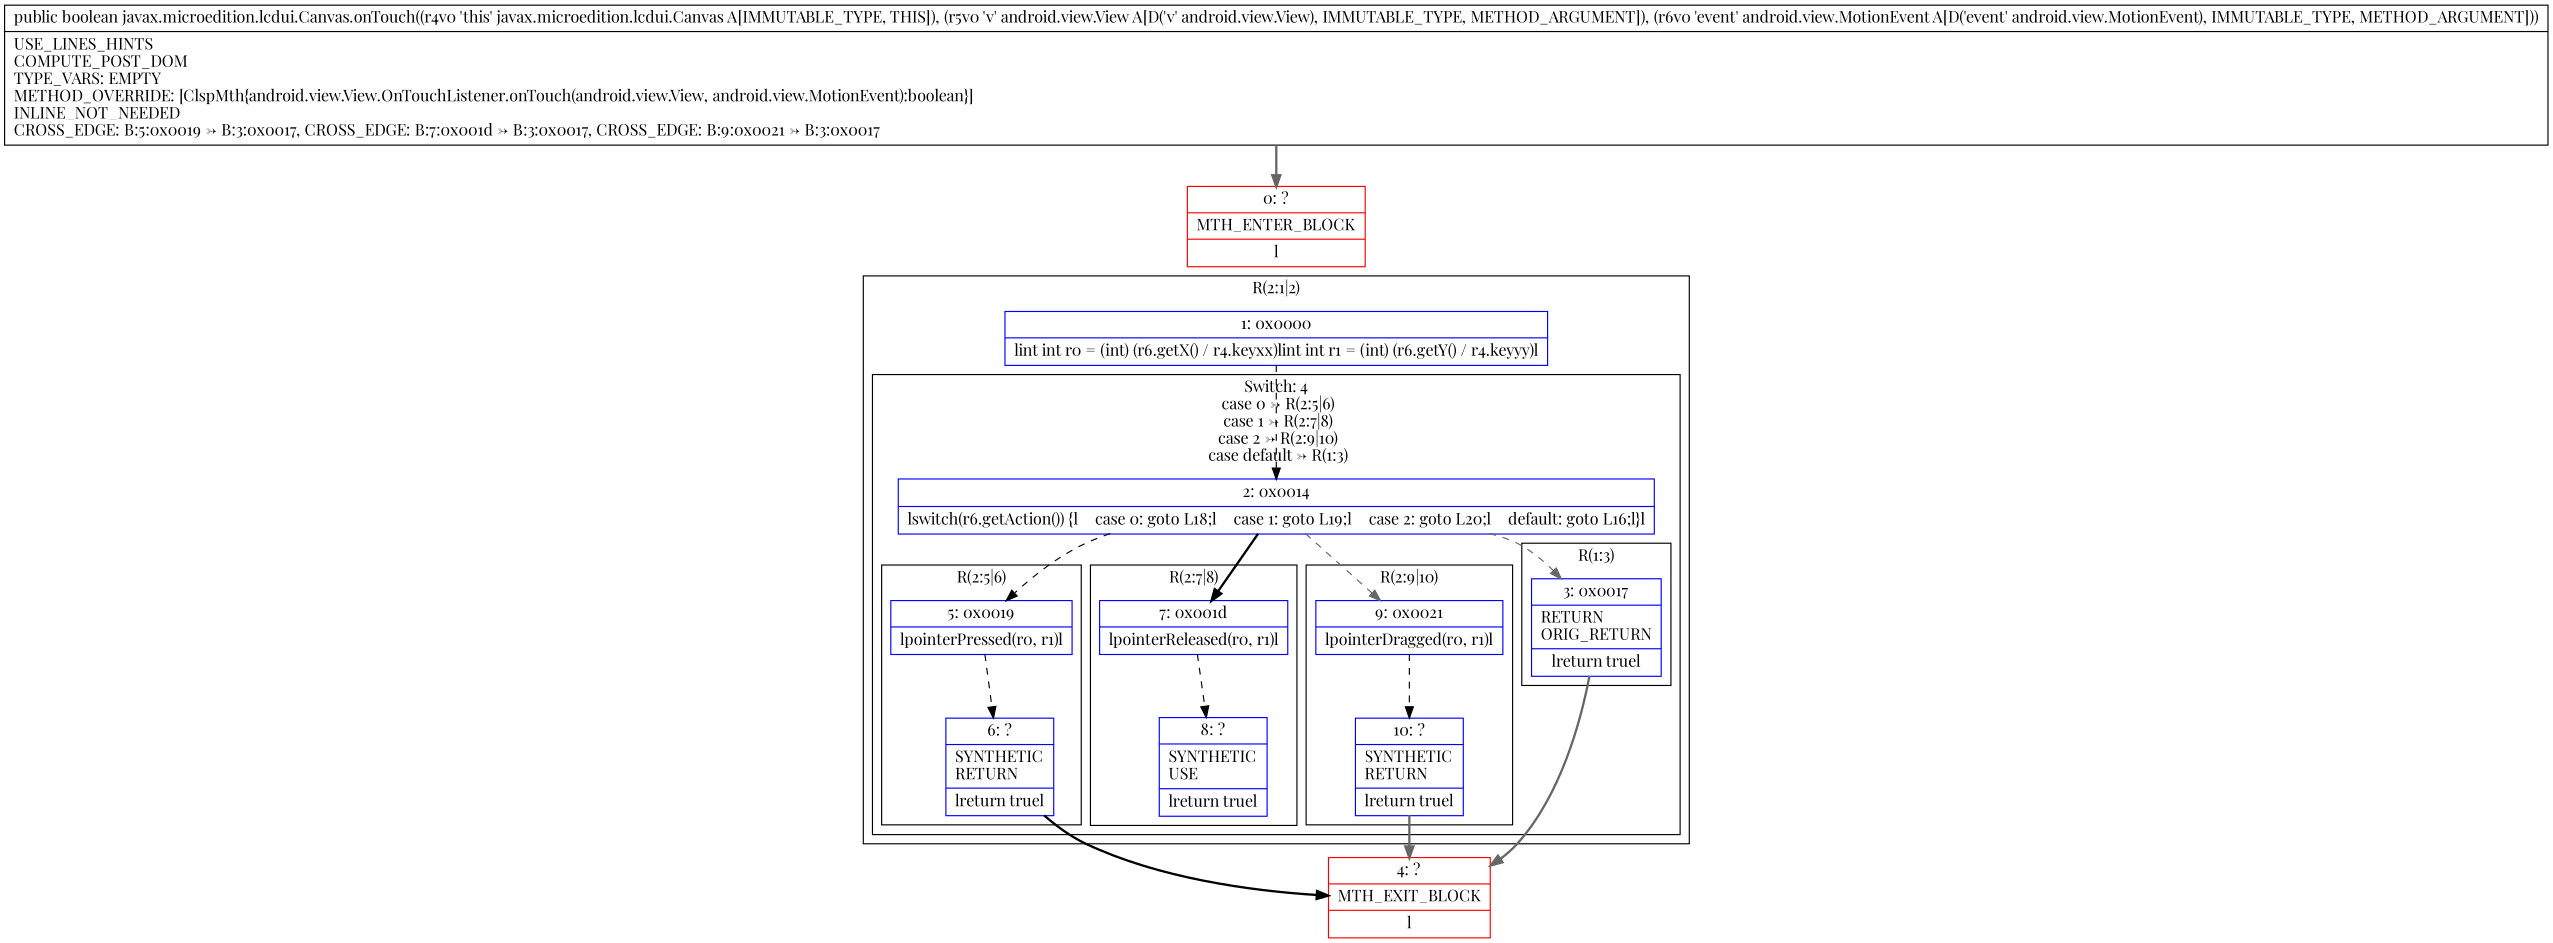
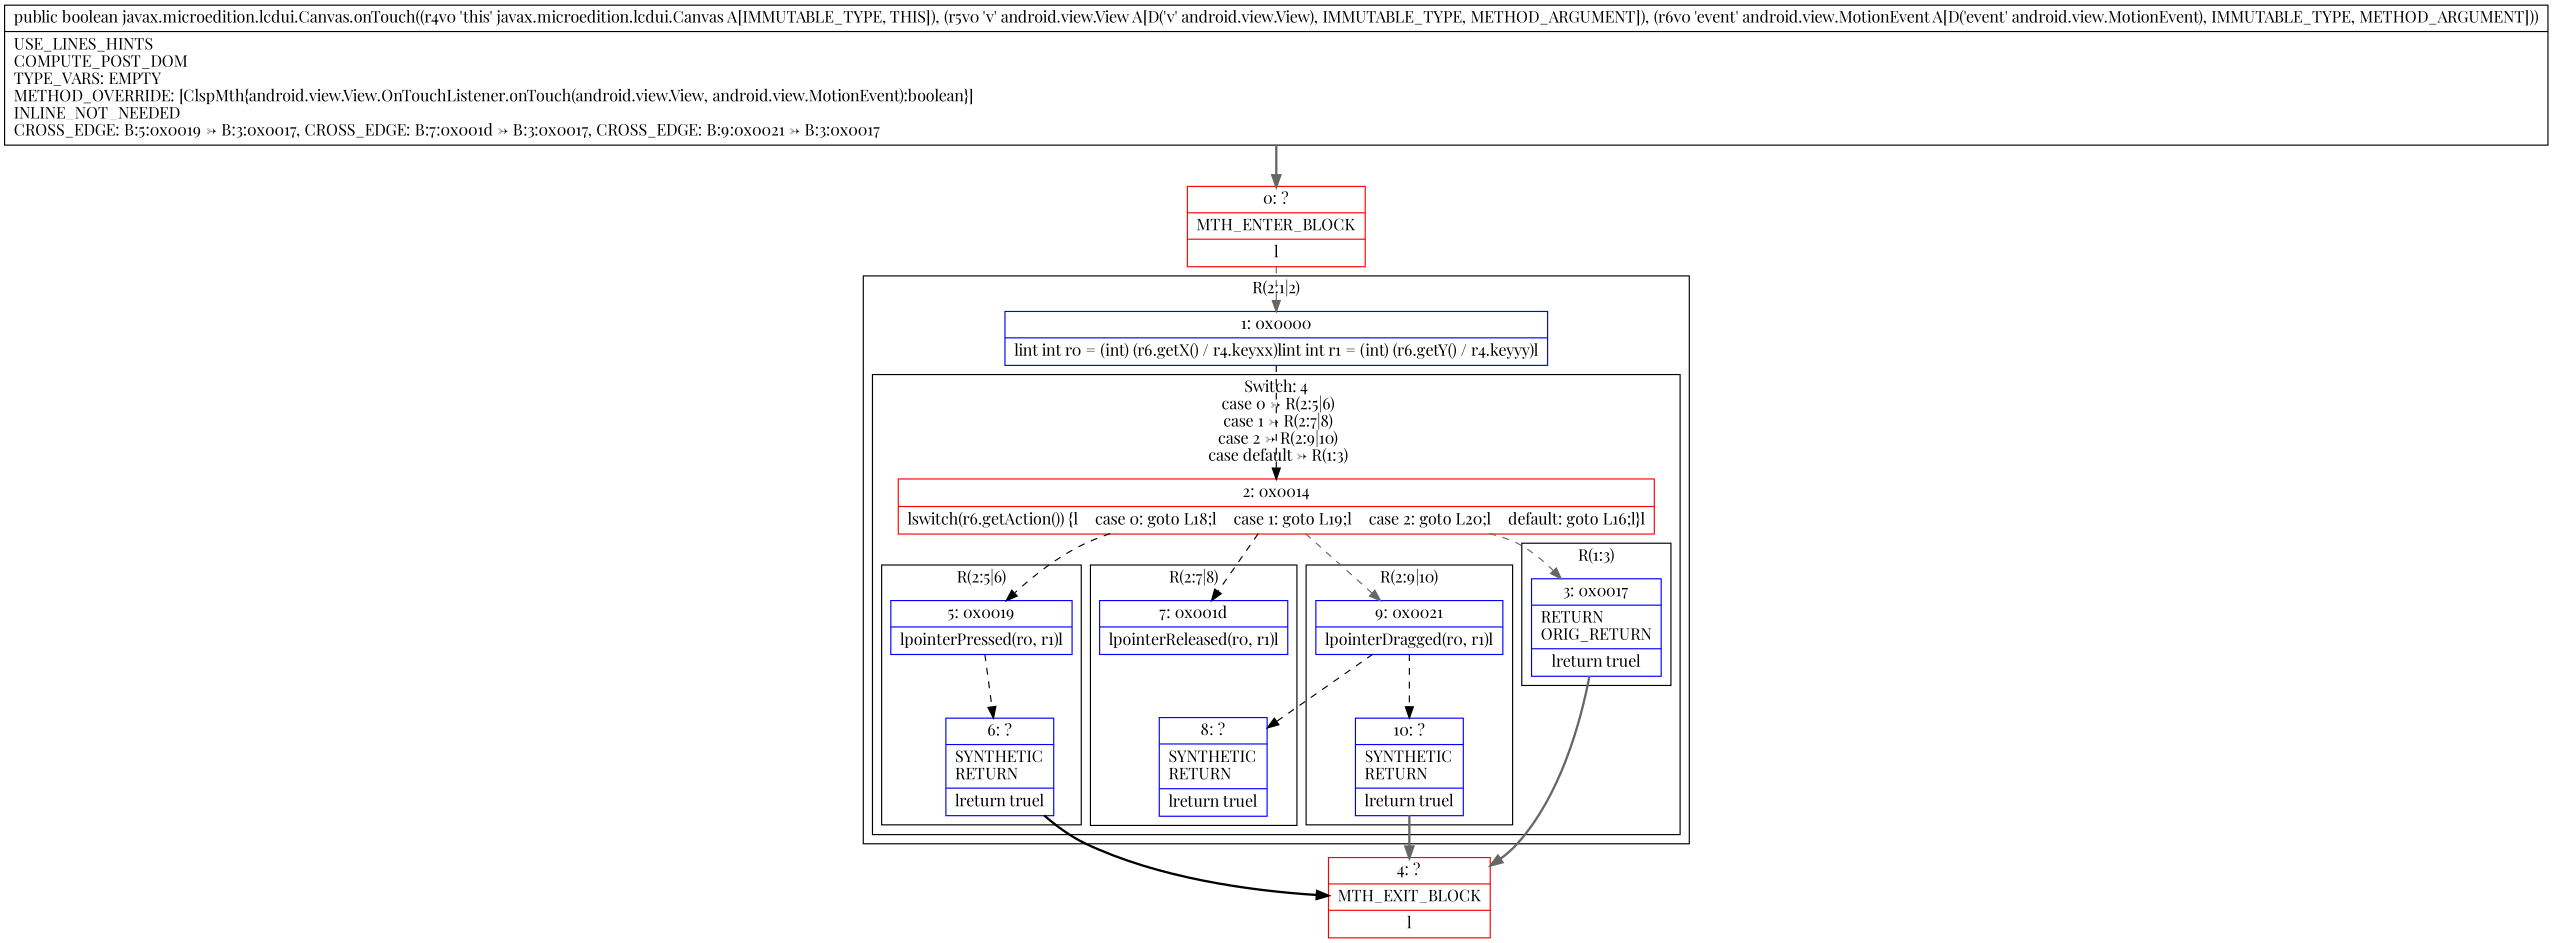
edge "0: ?" -> "1: 0x0000": added
node "2: 0x0014": color blue -> red
edge "2: 0x0014" -> "7: 0x001d": style bold -> dashed
edge "7: 0x001d" -> "8: ?": now "9: 0x0021" -> "8: ?"
node "8: ?": text "USE" -> "RETURN"
